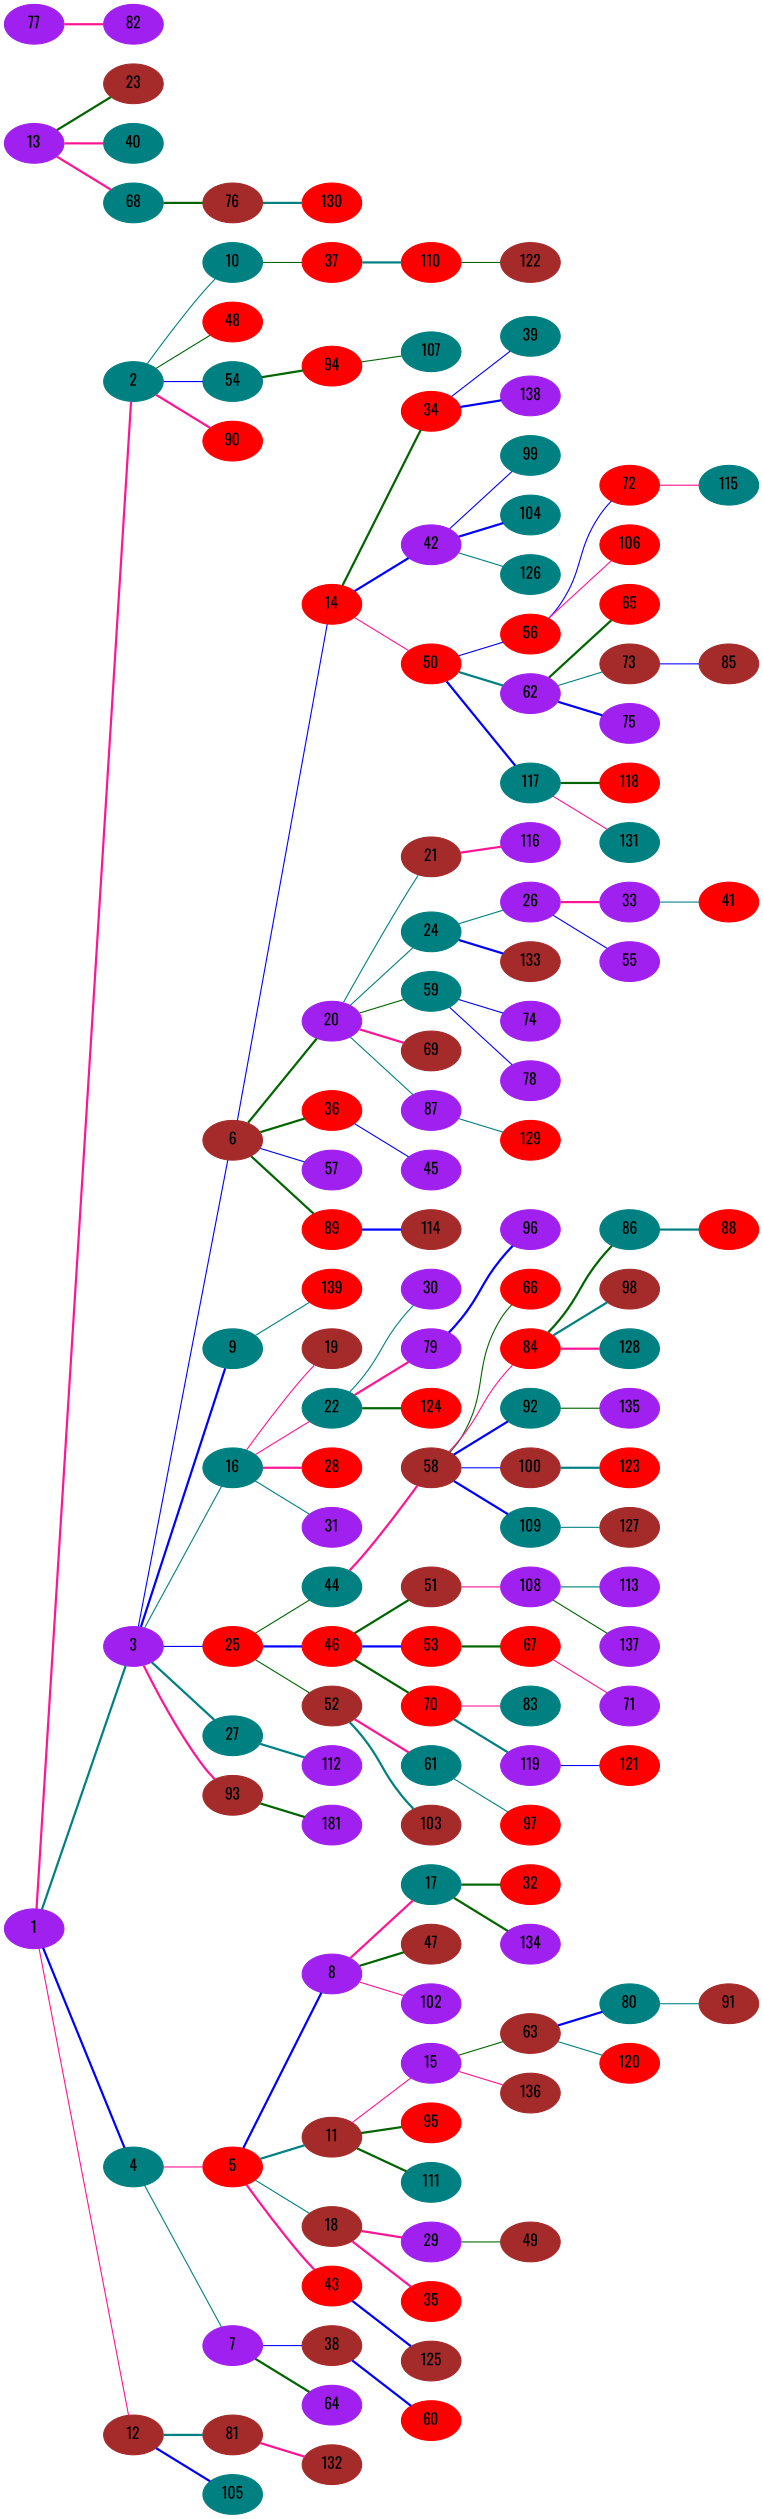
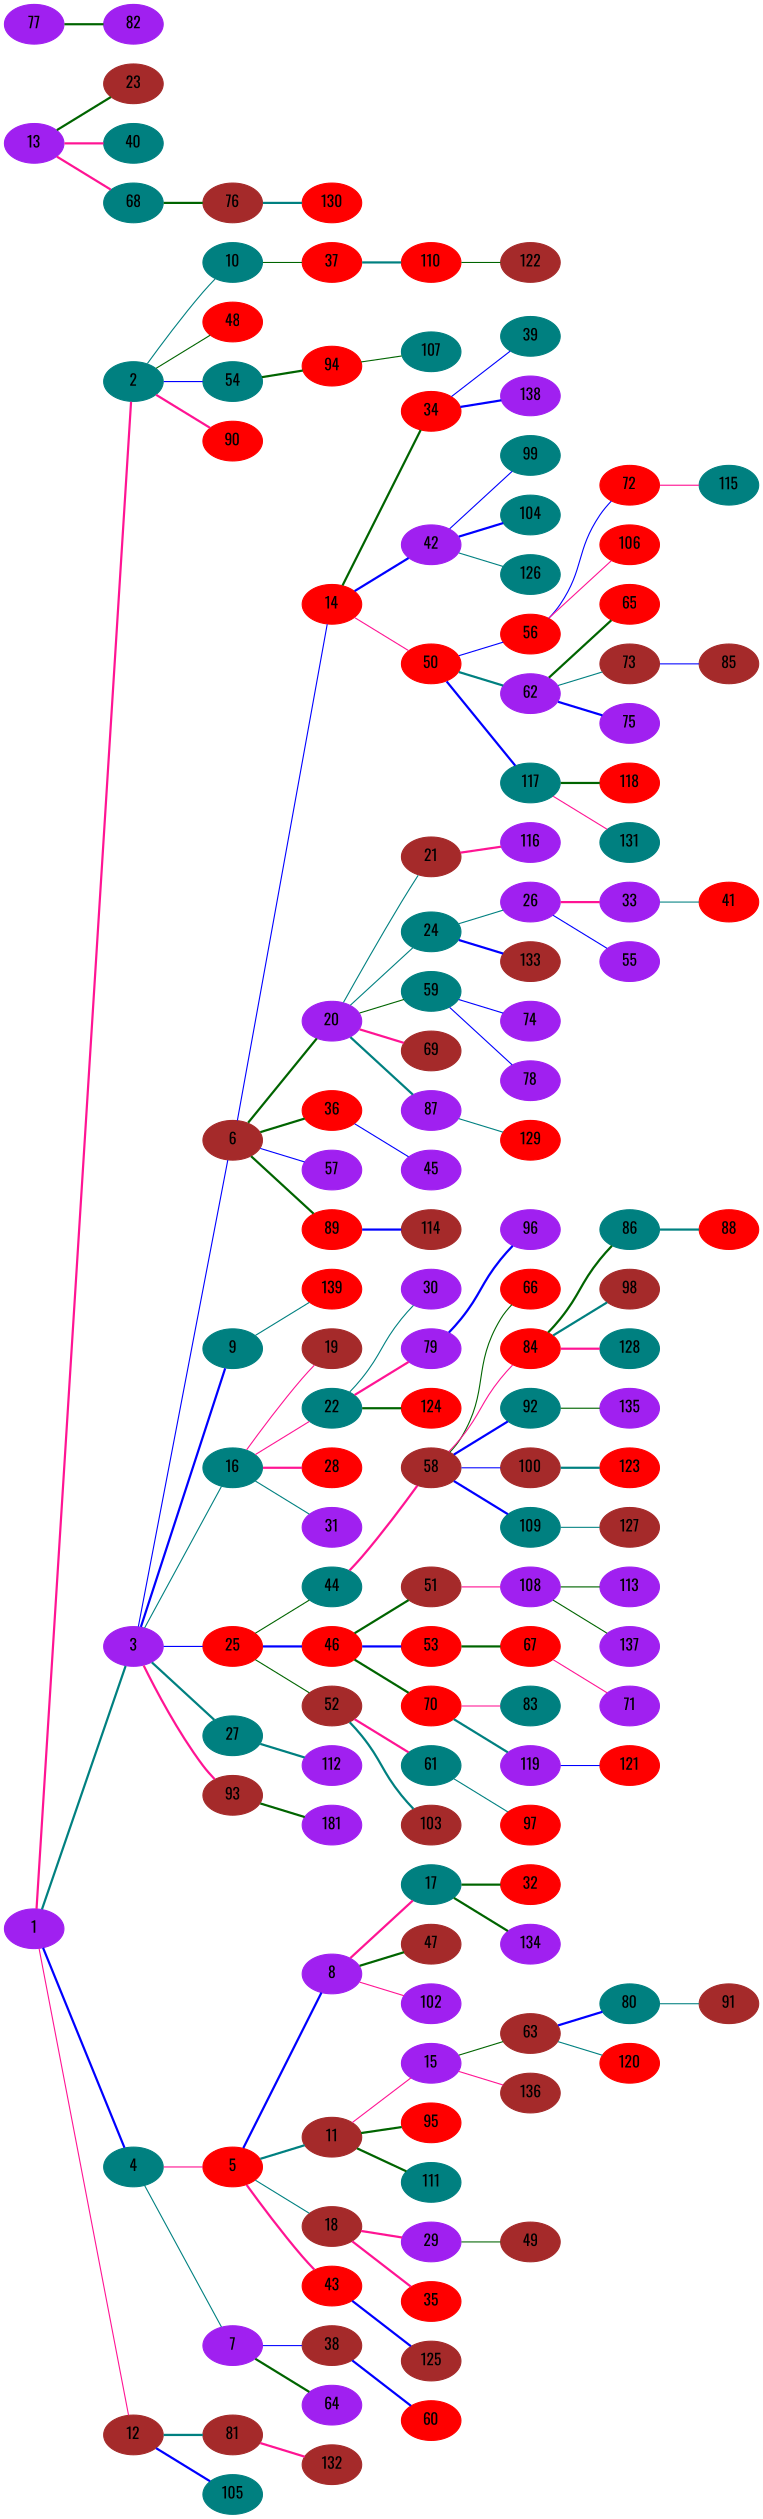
edge "77" -- "82": color deeppink -> darkgreen
edge "20" -- "87": style solid -> bold
edge "108" -- "113": color teal -> darkgreen
